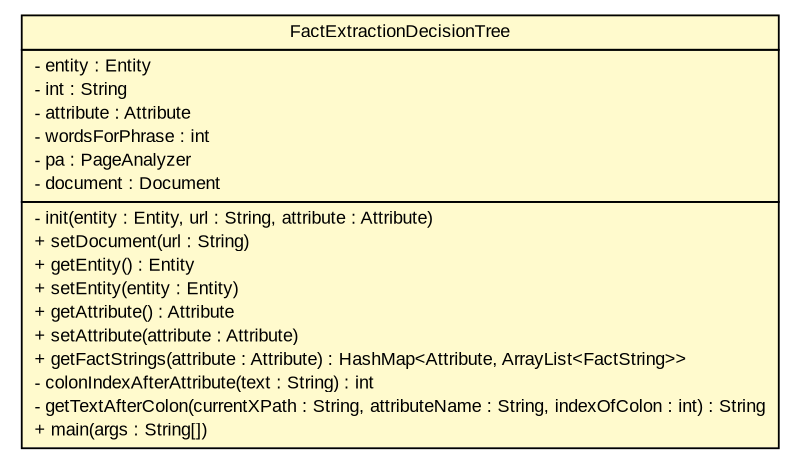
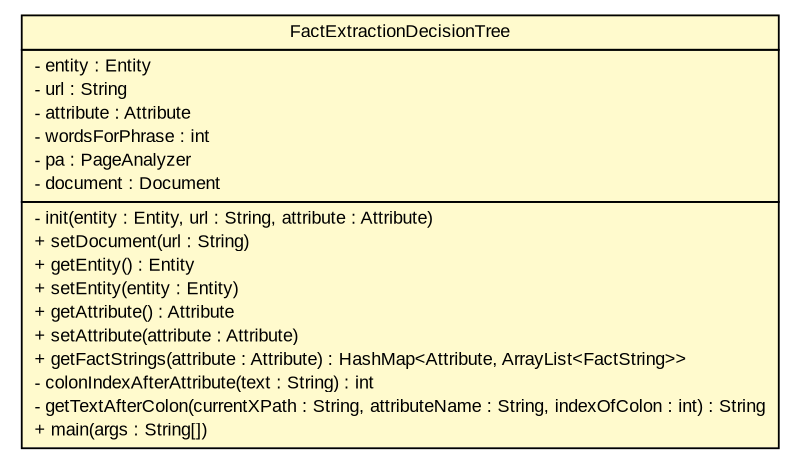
node "FactExtractionDecisionTree": text "- int : String" -> "- url : String"
